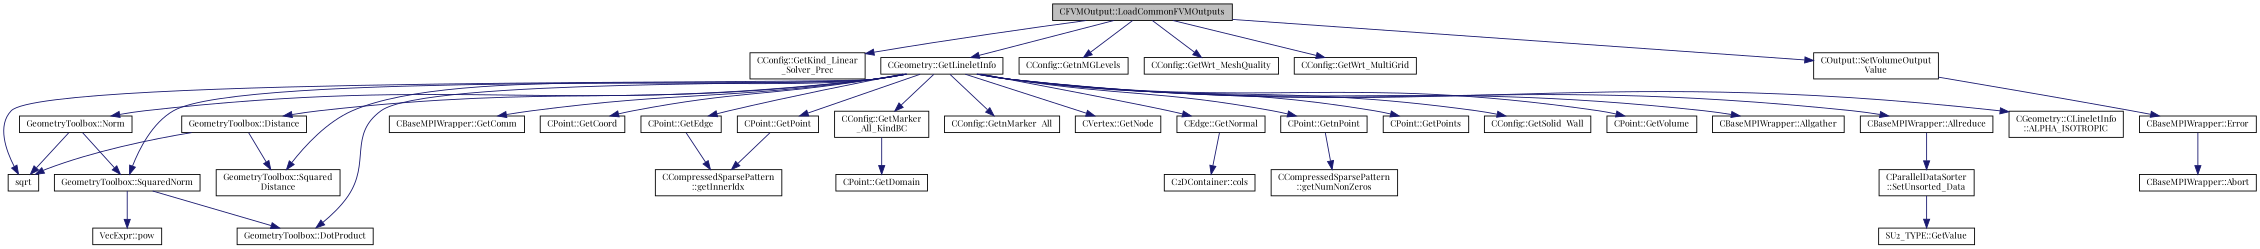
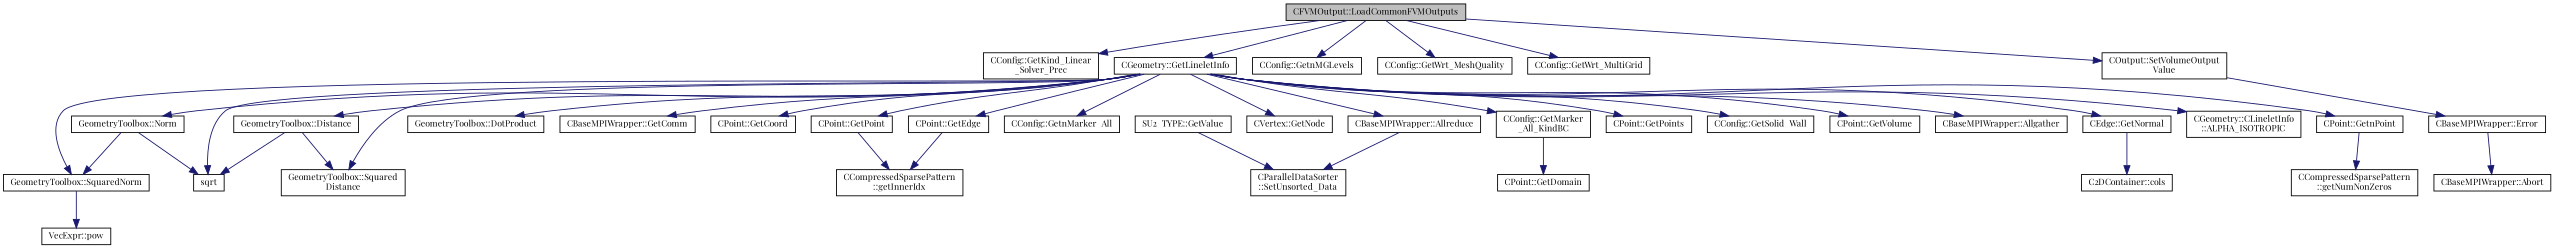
edge "CParallelDataSorter ::SetUnsorted_Data" -> "SU2_TYPE::GetValue": reversed
edge "GeometryToolbox::SquaredNorm" -> "GeometryToolbox::DotProduct": removed
